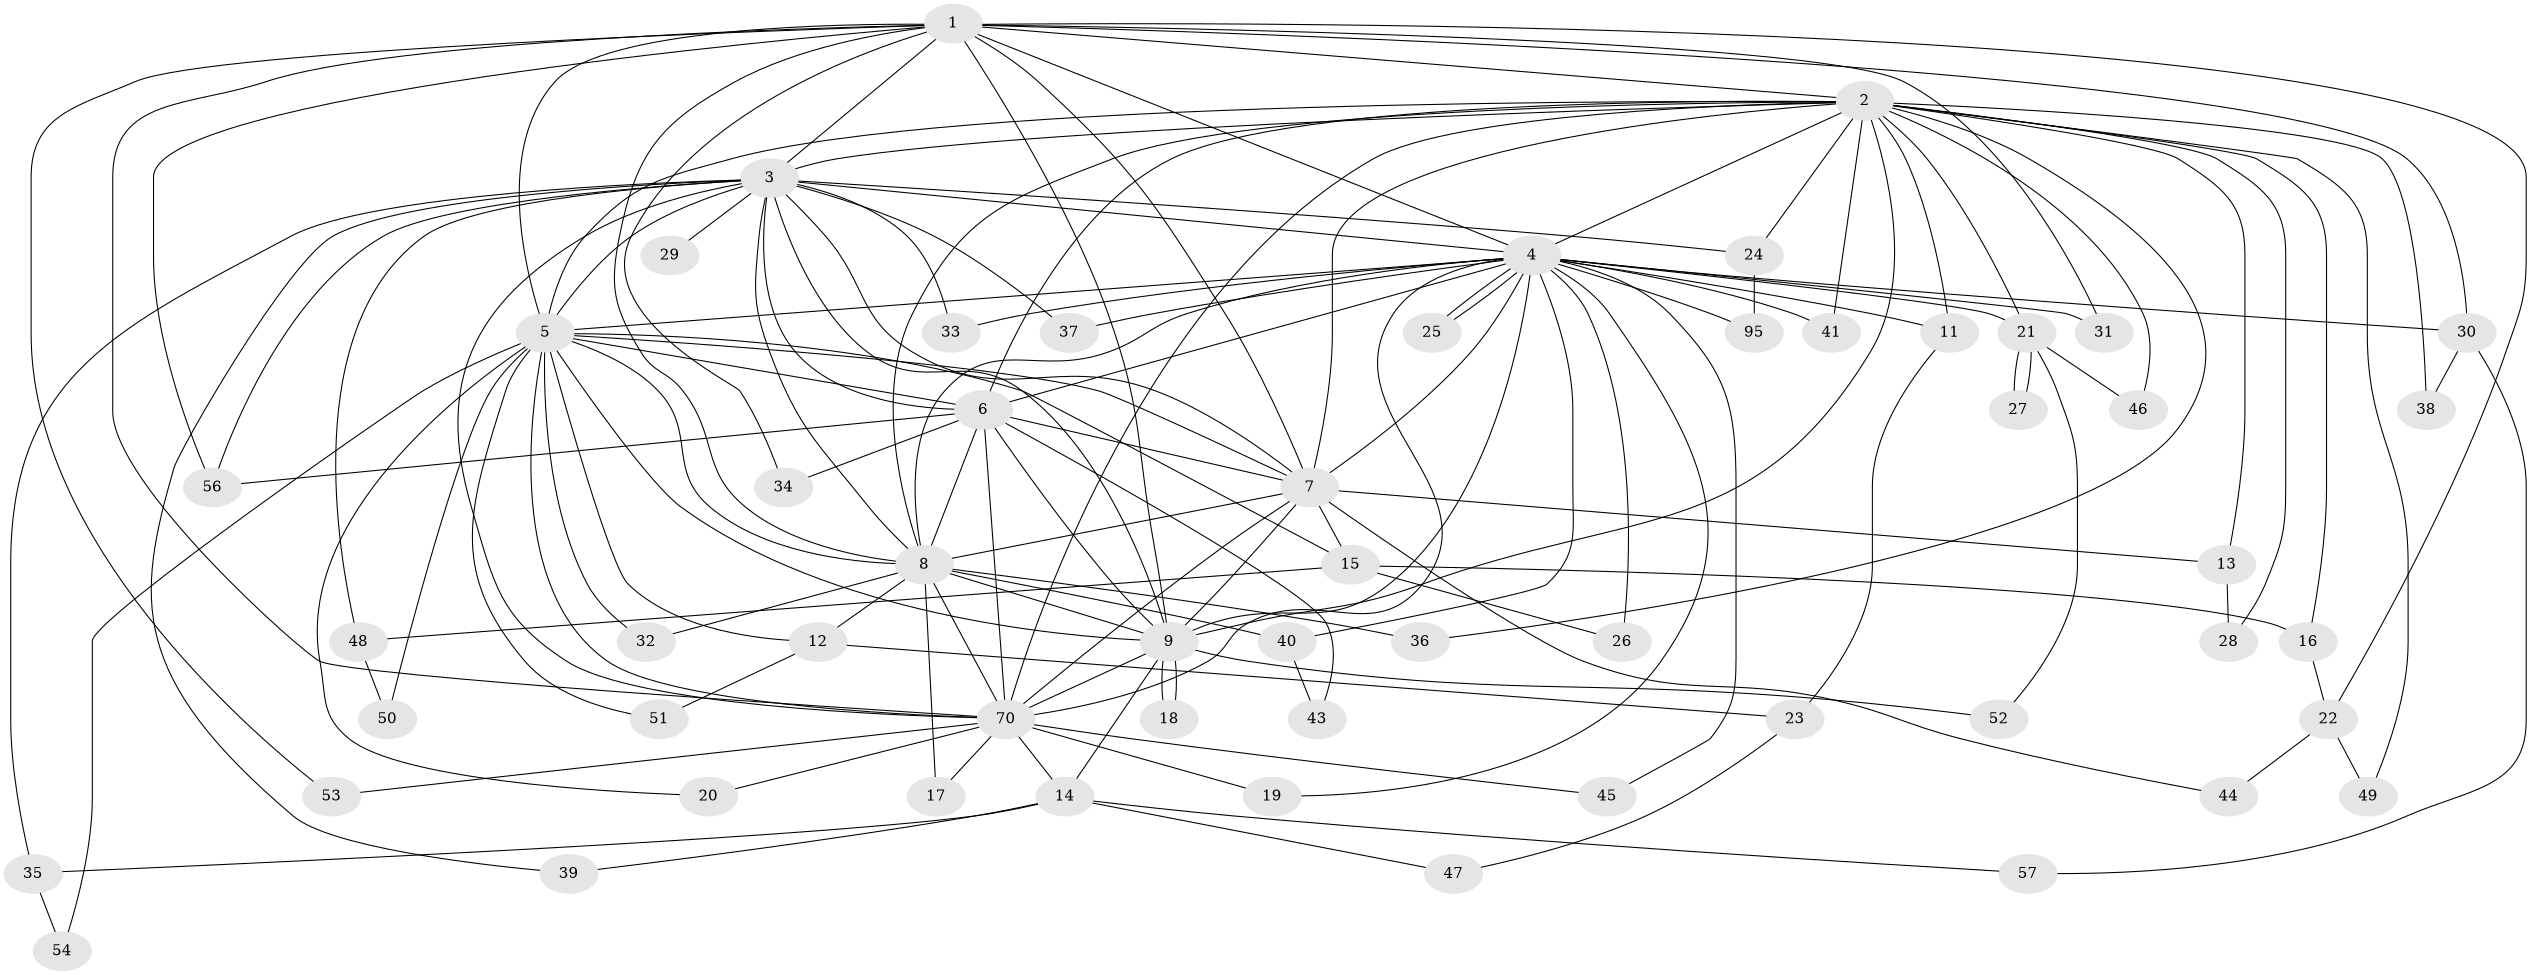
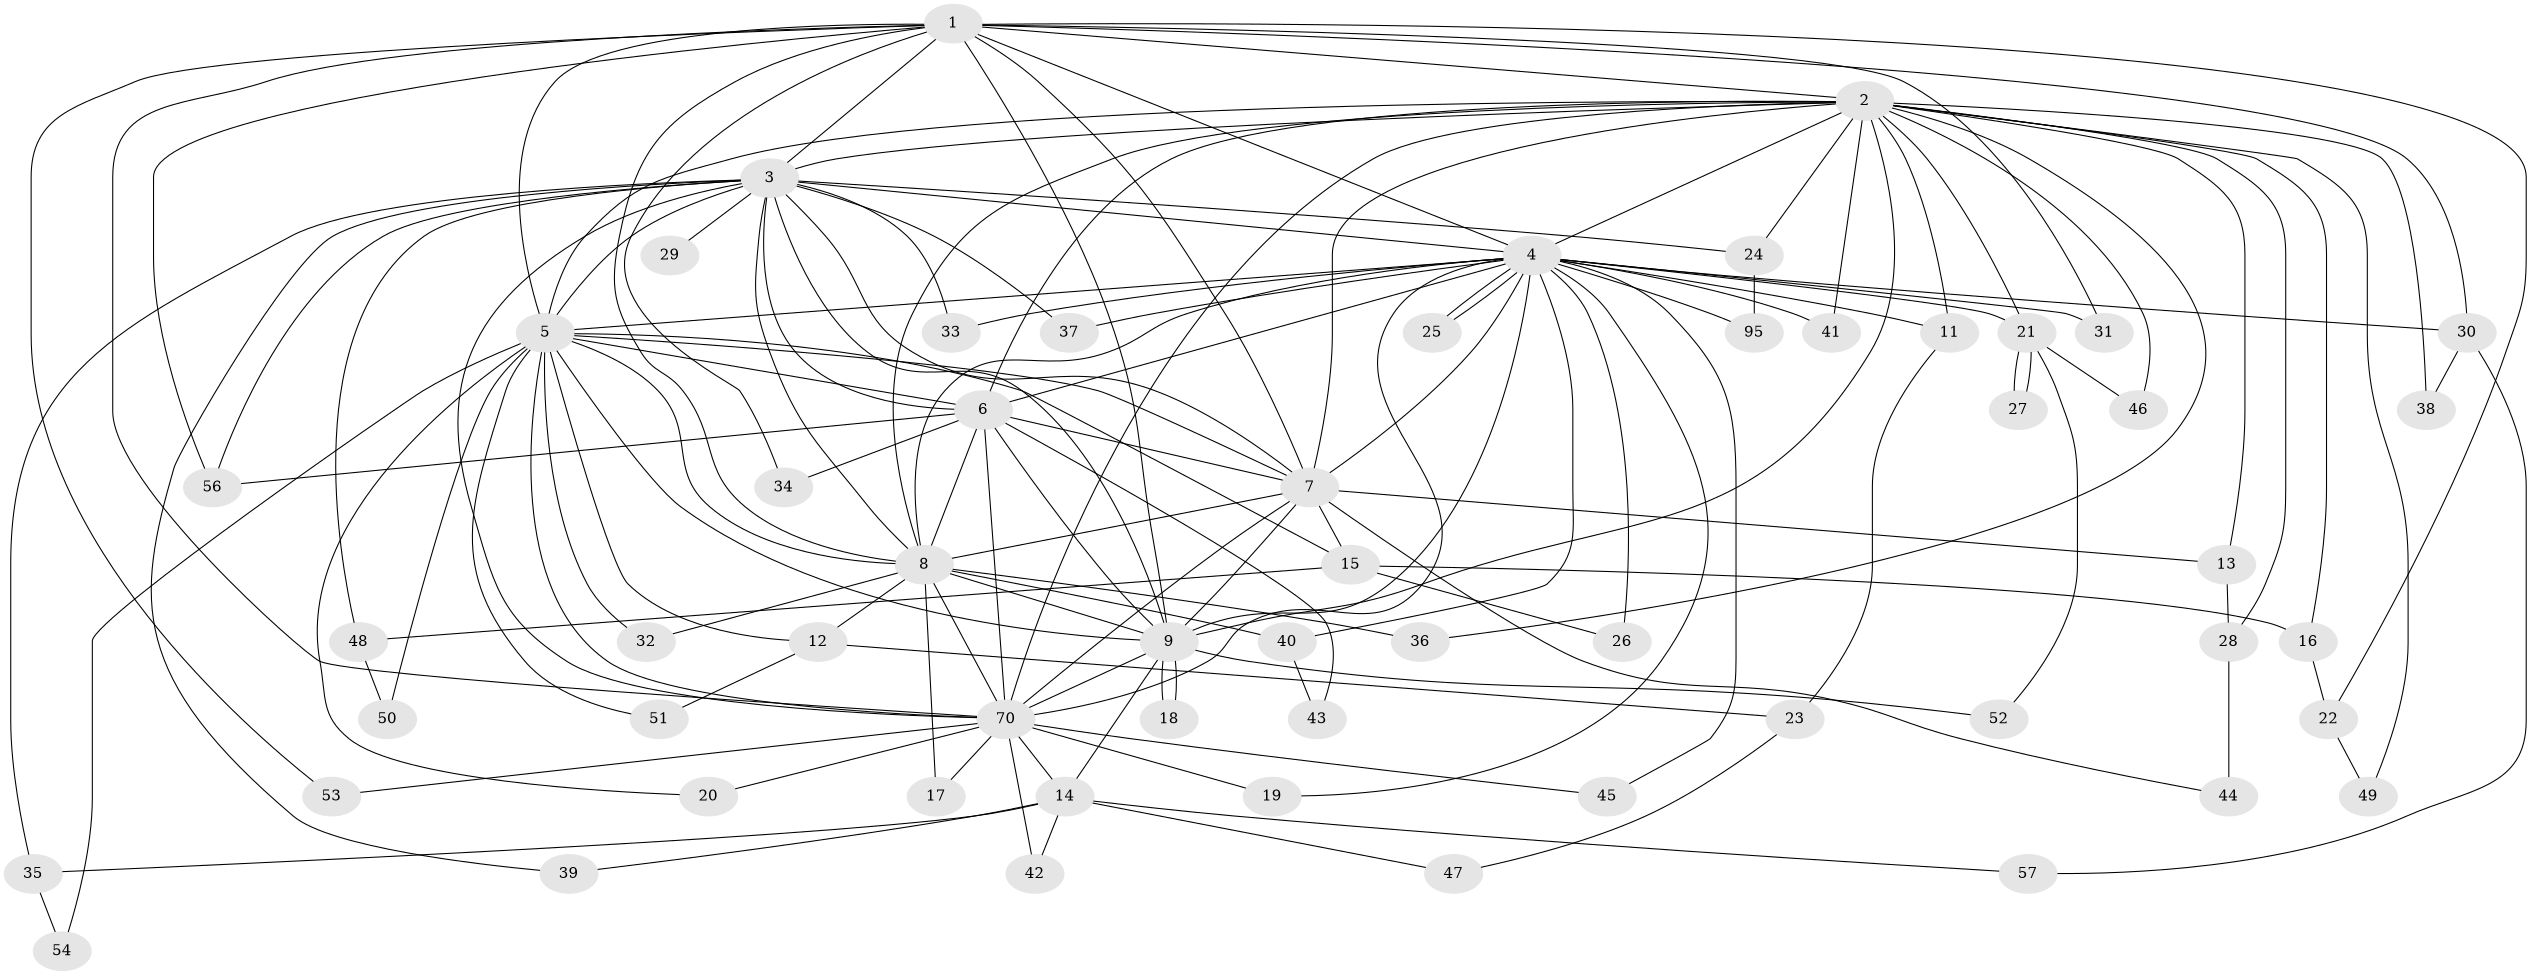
edge "22" -- "44": now "28" -- "44"
node "42": added
